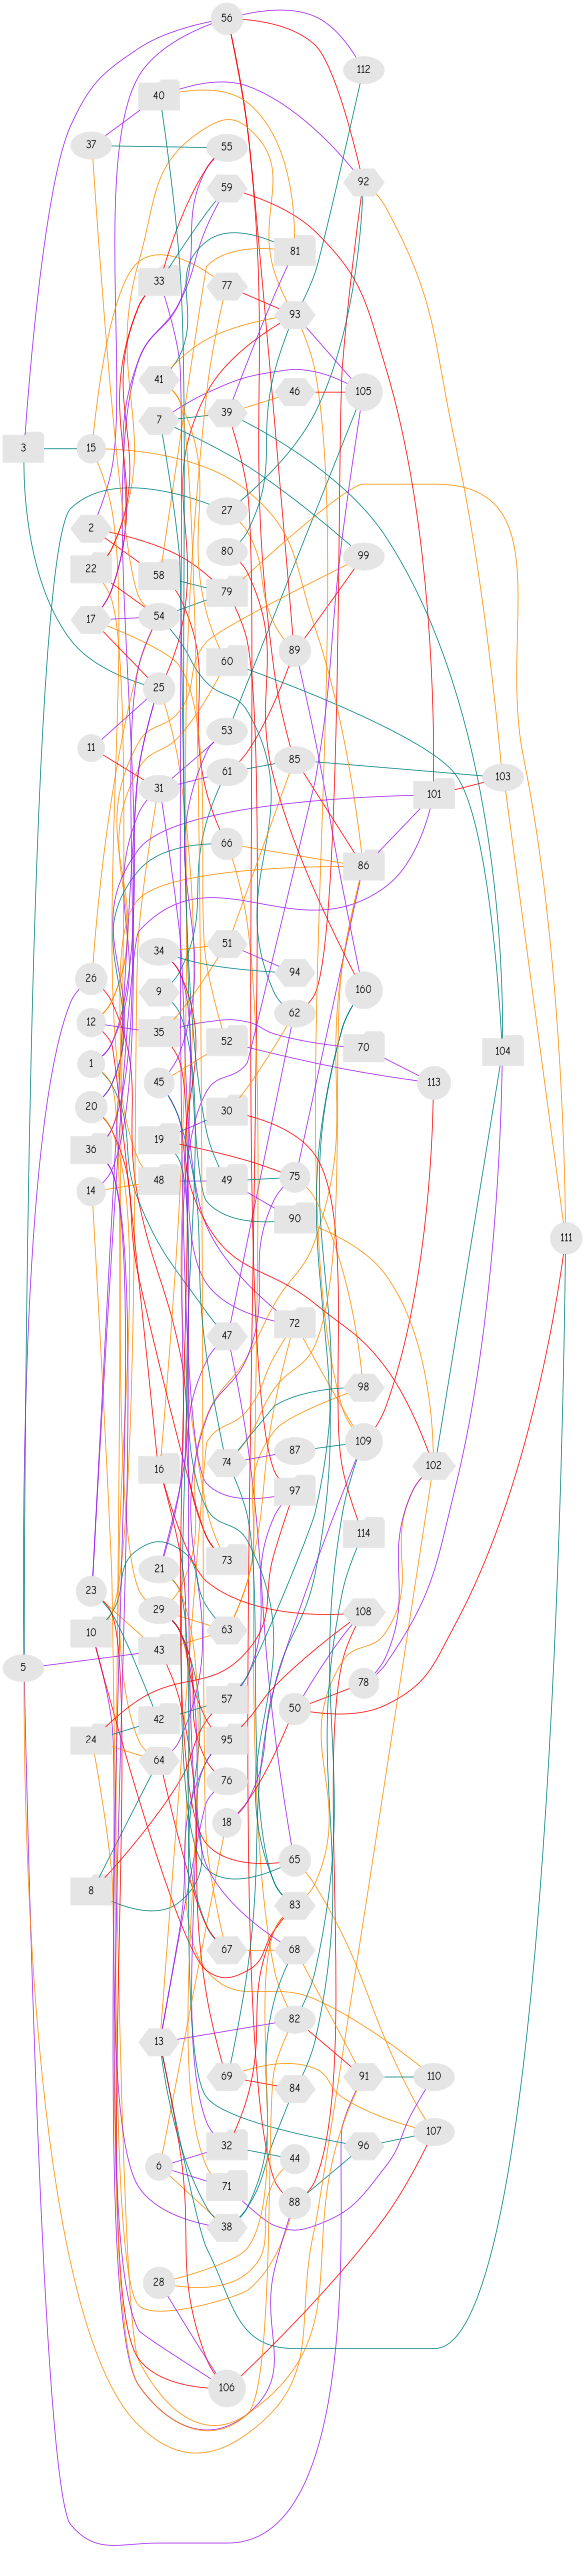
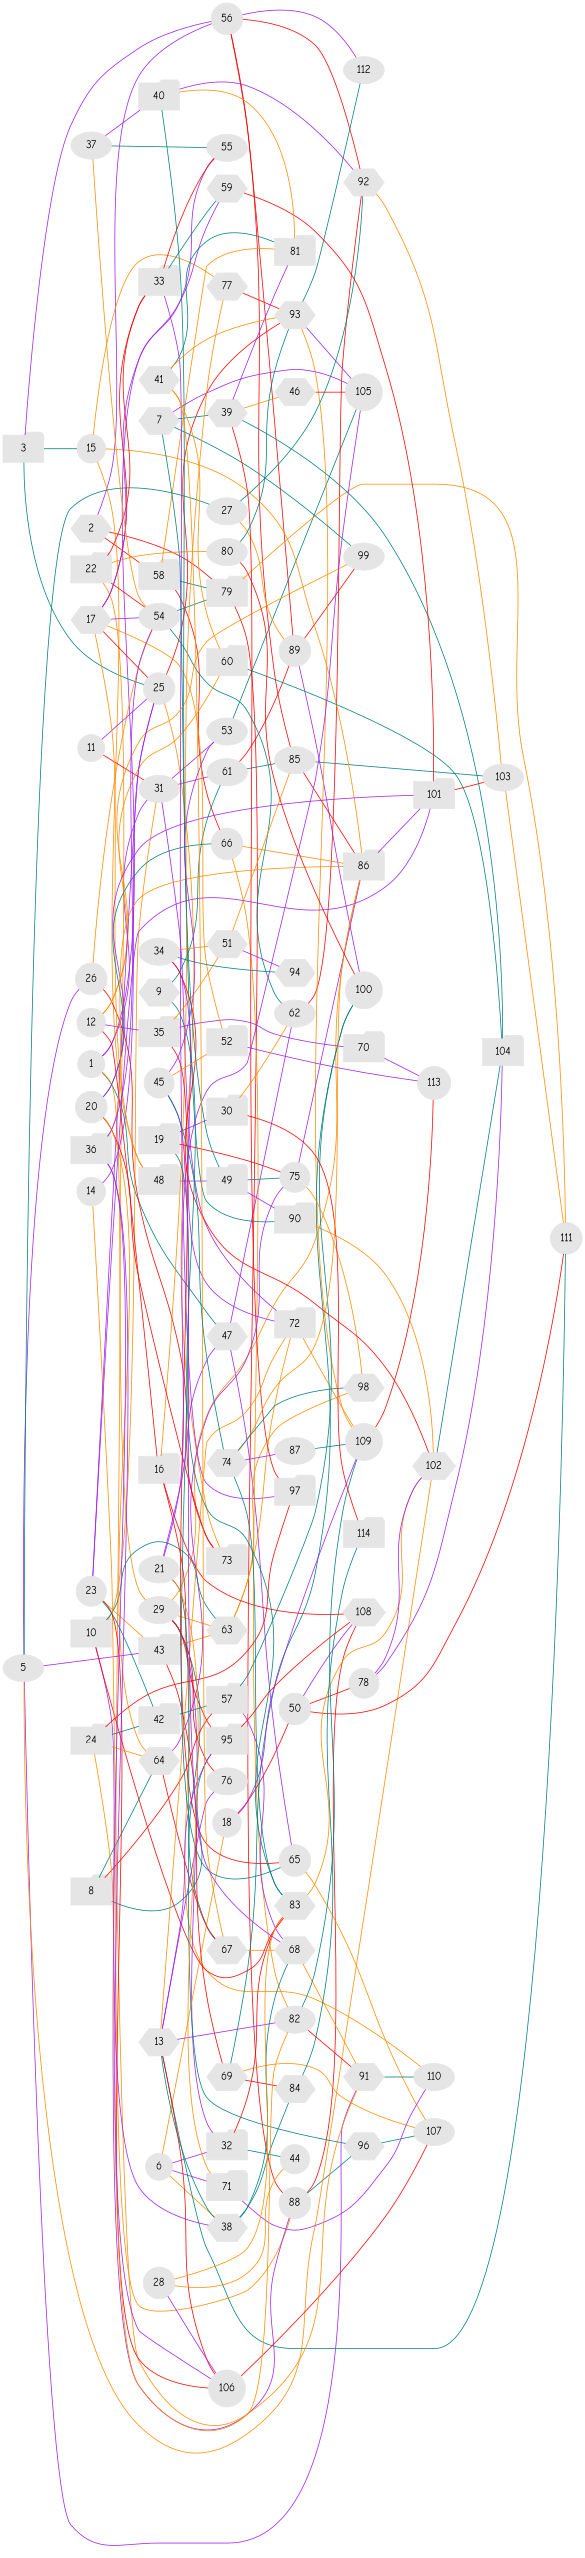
edge "93" -- "22": now "80" -- "22"
node "160": label "160" -> "100"
edge "48" -- "14": now "48" -- "17"
edge "97" -- "57": now "68" -- "57"
